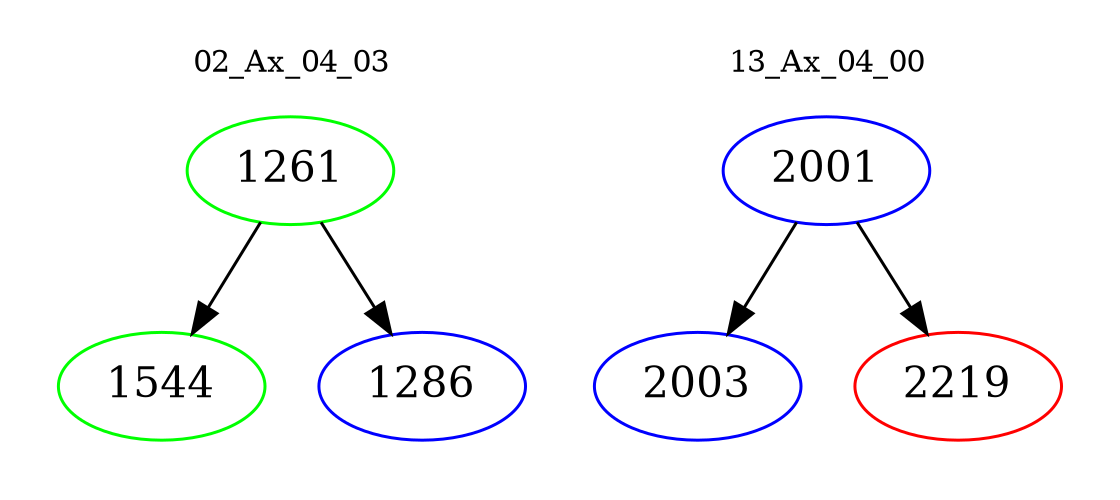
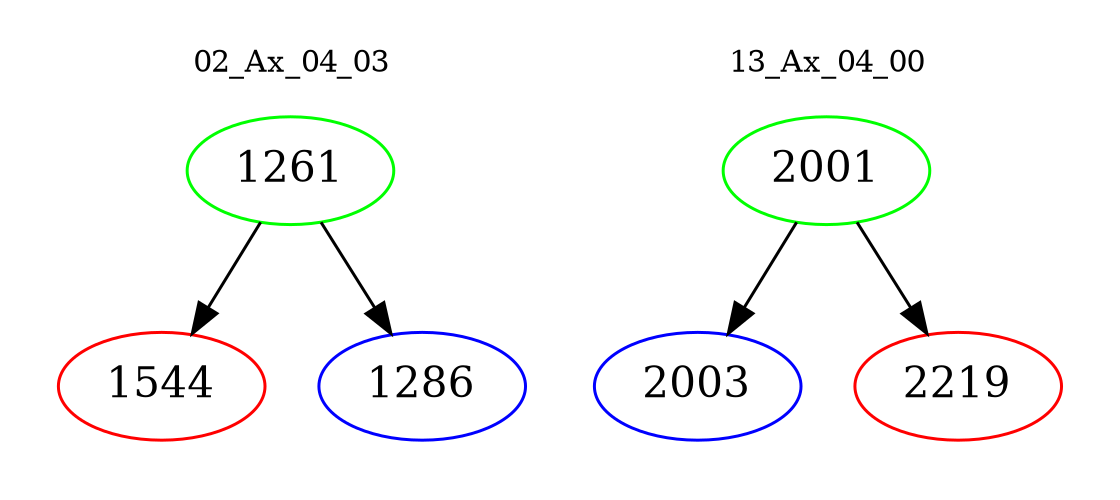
node "2001": color blue -> green
node "1544": color green -> red
